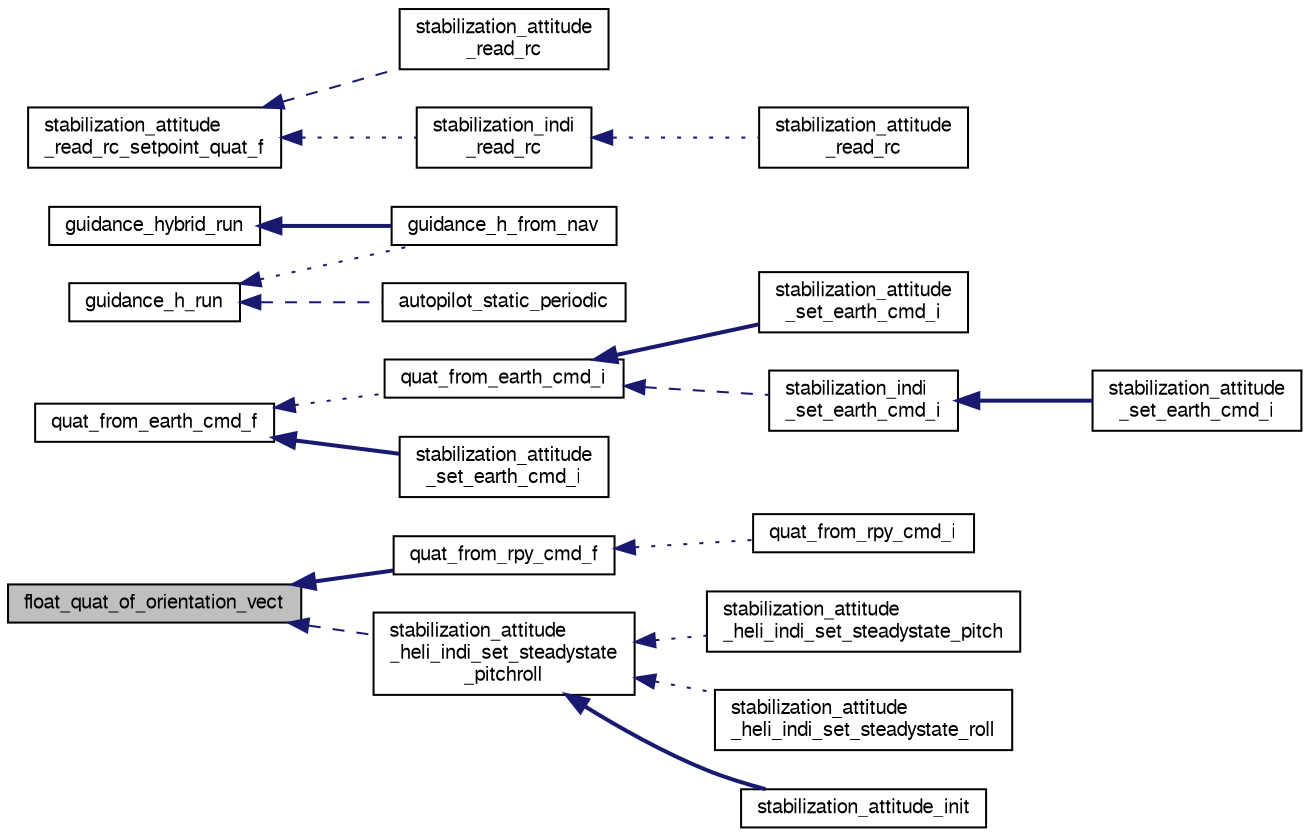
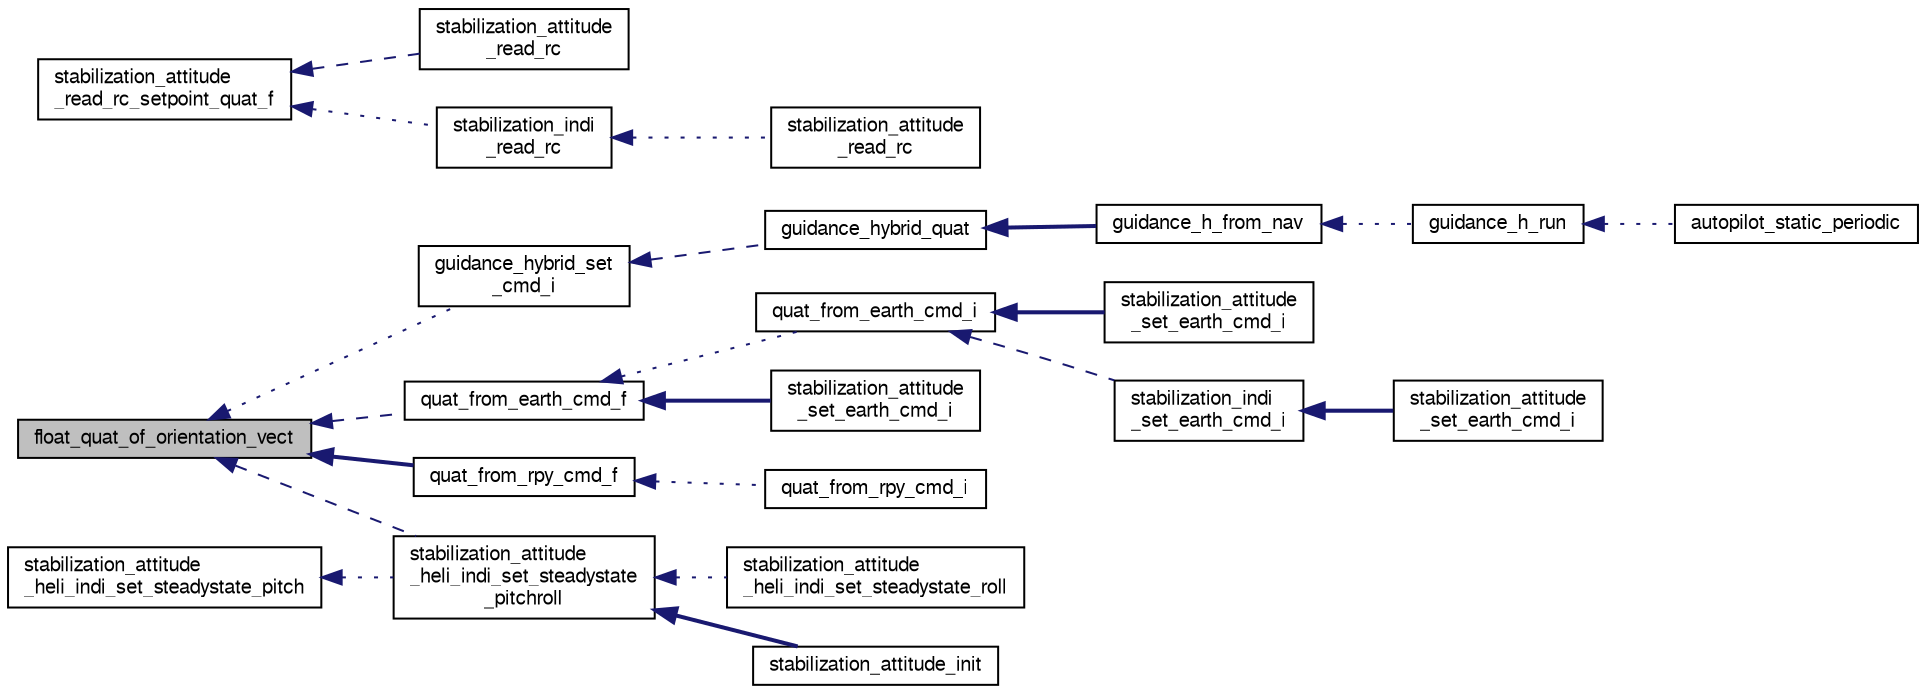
node "guidance_hybrid_run": label "guidance_hybrid_run" -> "guidance_hybrid_quat"
edge "guidance_h_from_nav" -> "guidance_h_run": reversed
node "guidance_hybrid_set _cmd_i": added
edge "autopilot_static_periodic" -> "guidance_h_run": style dashed -> dotted
edge "quat_from_earth_cmd_f" -> "float_quat_of_orientation_vect": added
edge "stabilization_attitude _heli_indi_set_steadystate_pitch" -> "stabilization_attitude _heli_indi_set_steadystate _pitchroll": reversed
